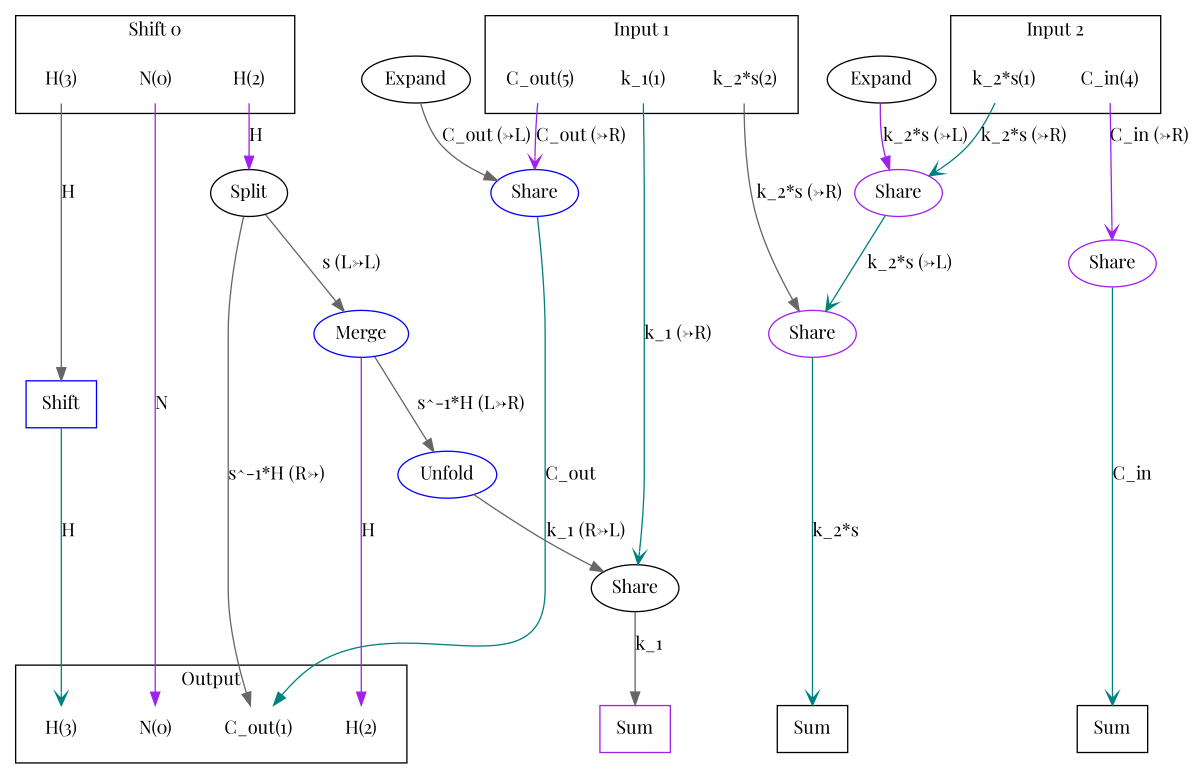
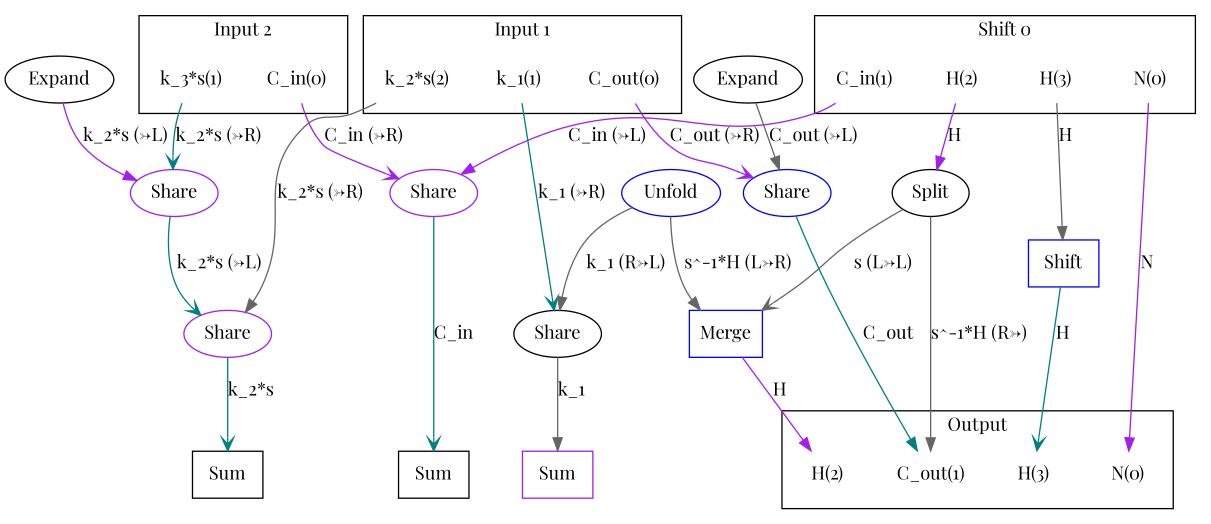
node "C_out(5)": label "C_out(5)" -> "C_out(0)"
node "C_in(1)": added
node "k_2*s(1)": label "k_2*s(1)" -> "k_3*s(1)"
node "C_in(4)": label "C_in(4)" -> "C_in(0)"
edge "Split" -> "Merge": arrowhead normal -> vee
node "Merge": shape ellipse -> box
edge "Merge" -> "Unfold": reversed
